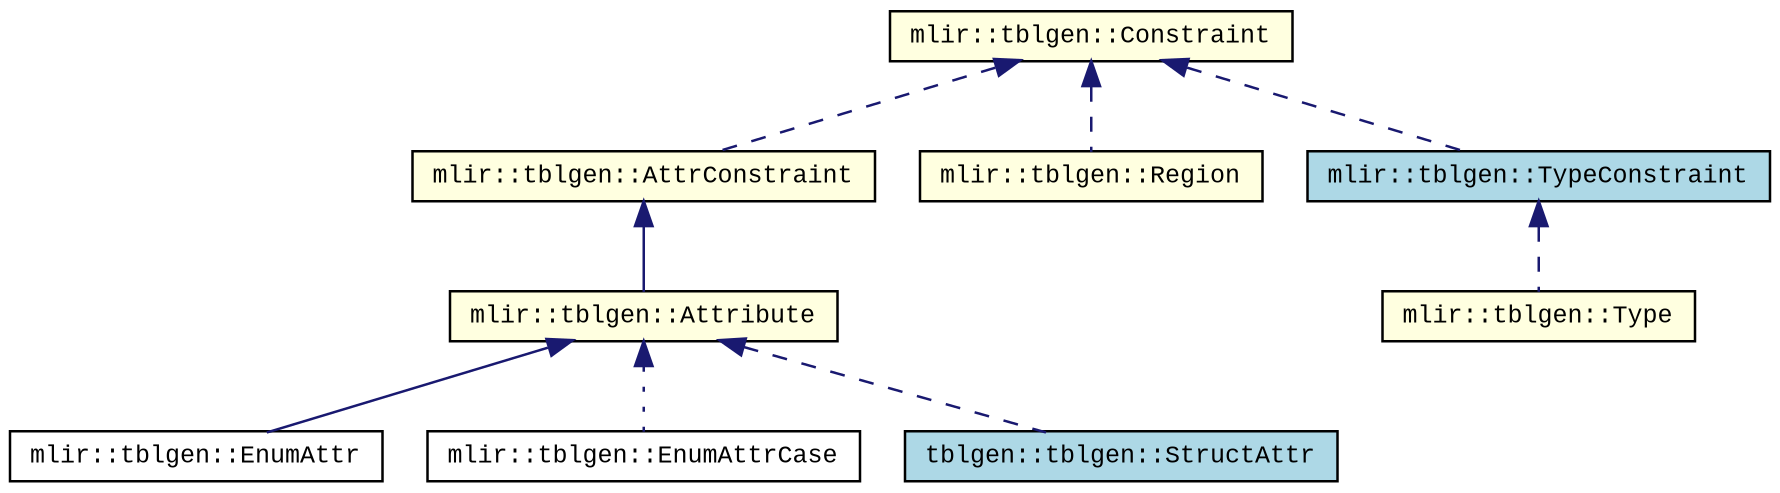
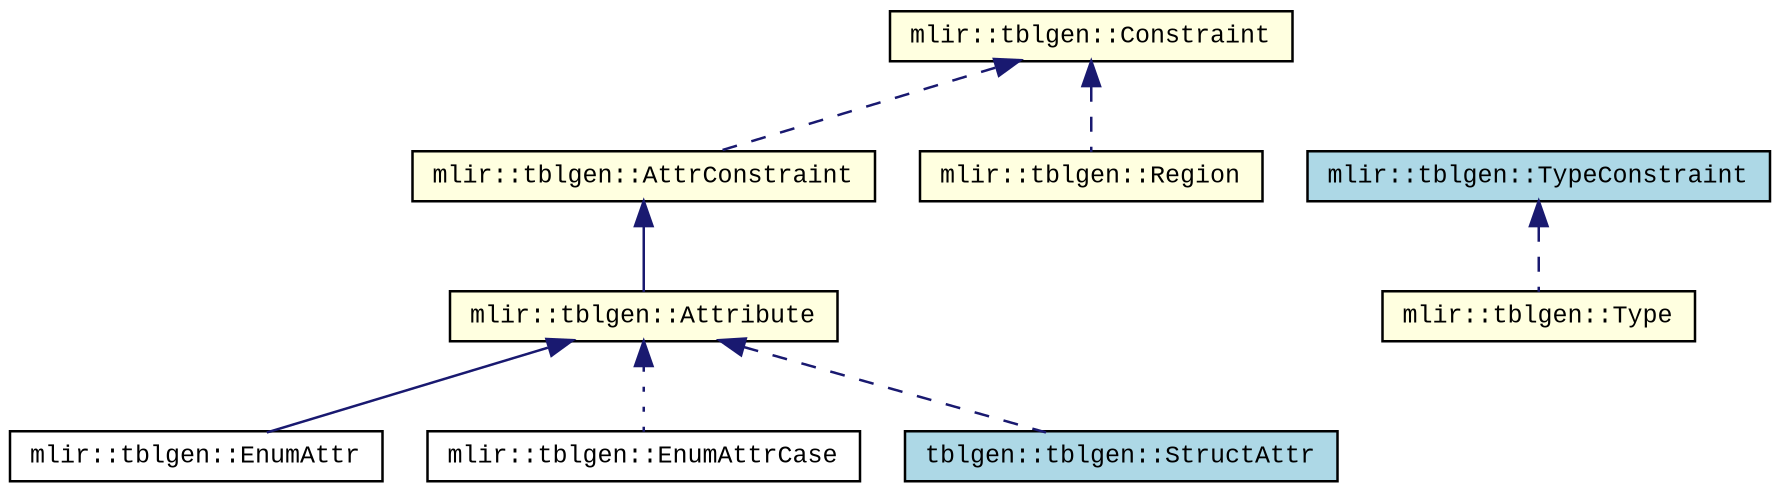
edge "mlir::tblgen::TypeConstraint" -> "mlir::tblgen::Constraint": removed
